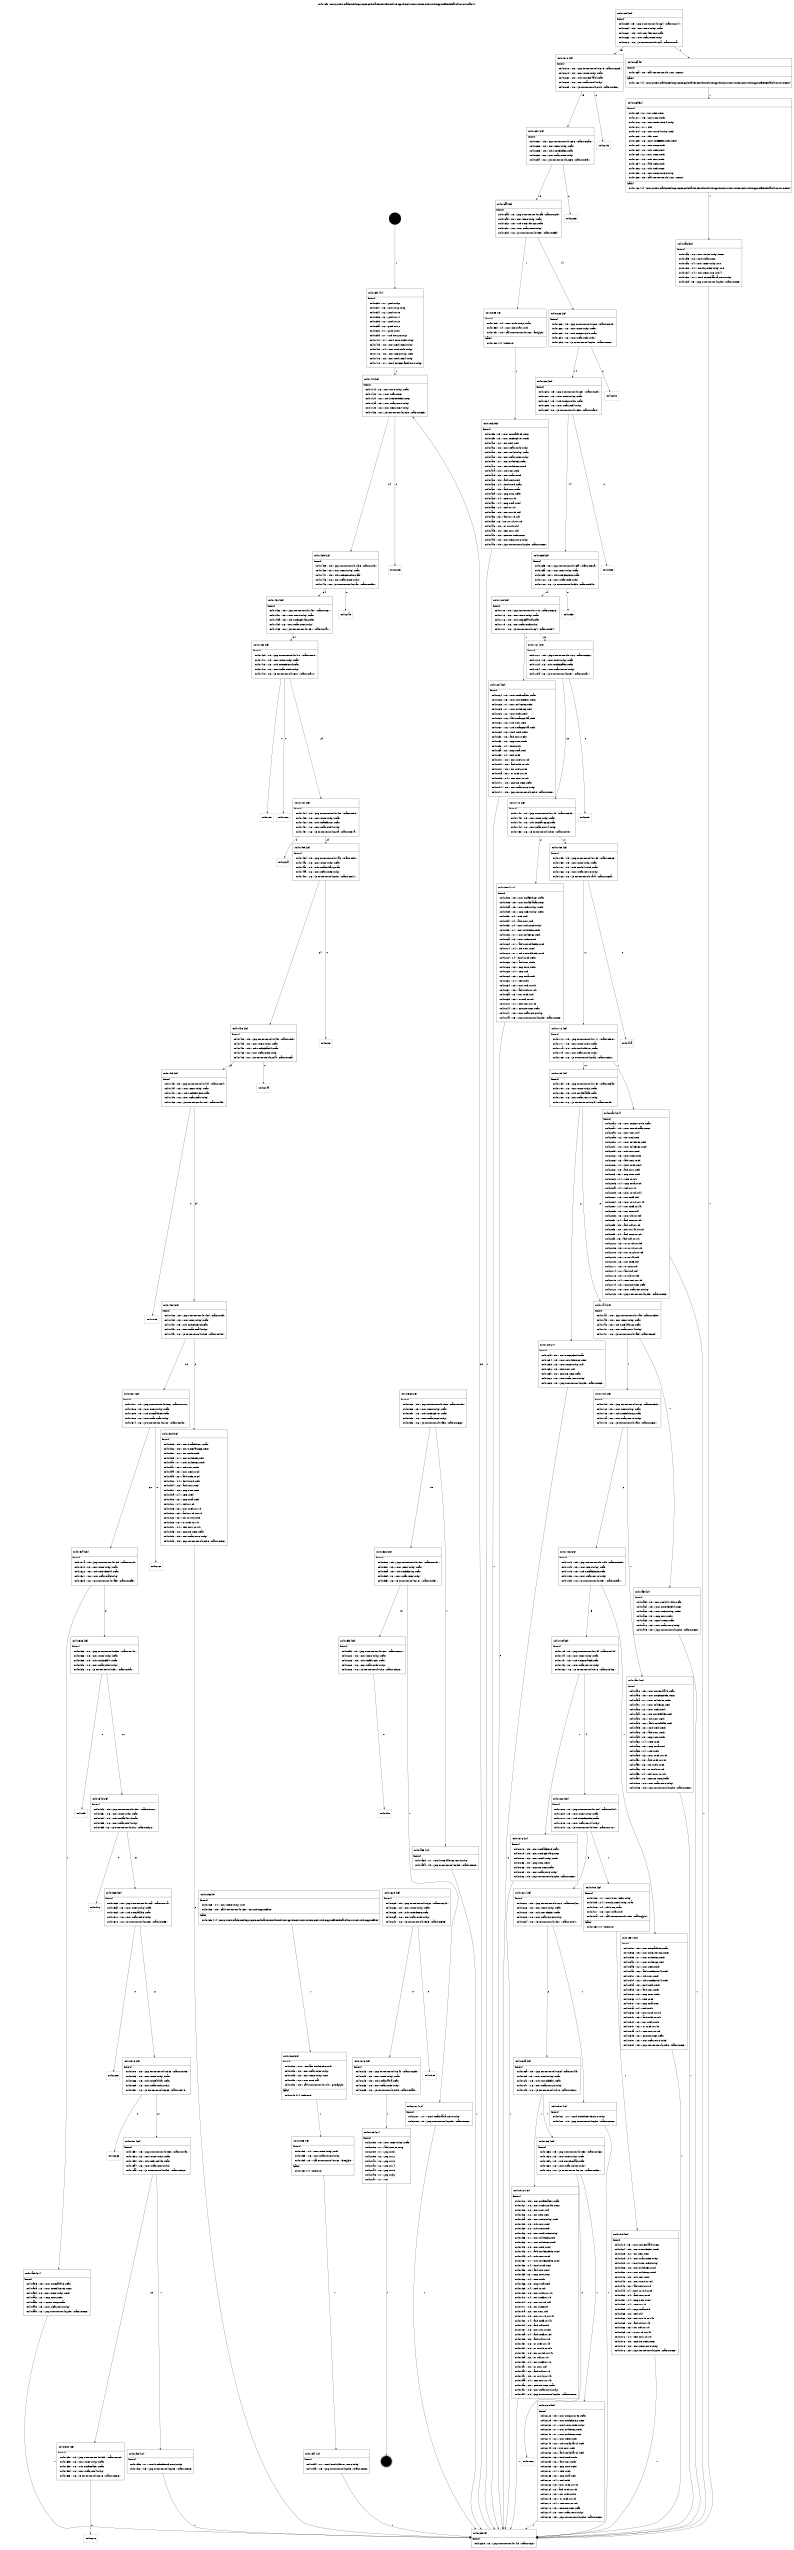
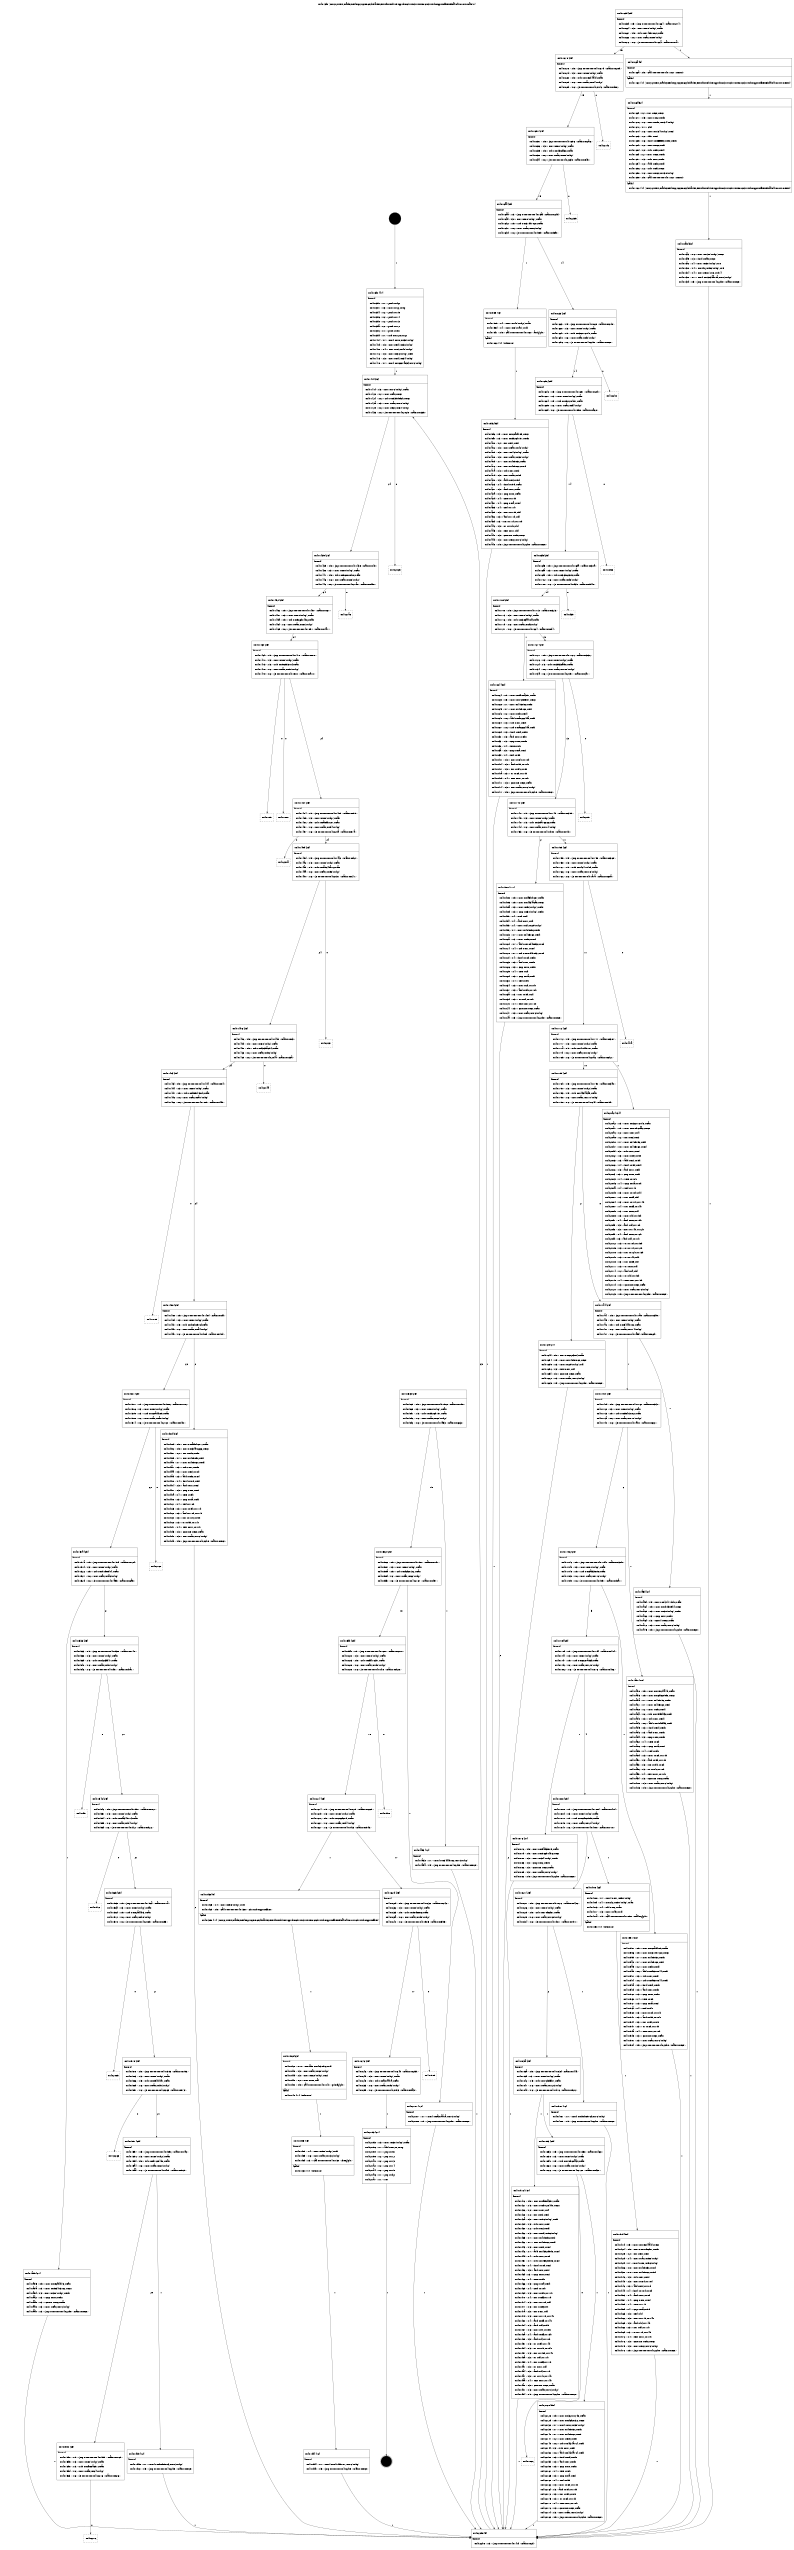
node "0x401614 [25]": added
edge "0x4020a2 [134]" -> "0x4022be [5]": removed, label "1"
